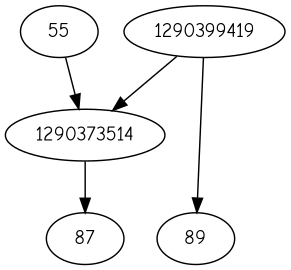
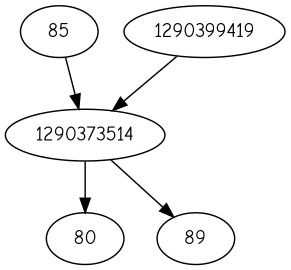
node "55": label "55" -> "85"
edge "1290399419" -> "89": now "1290373514" -> "89"
node "87": label "87" -> "80"
